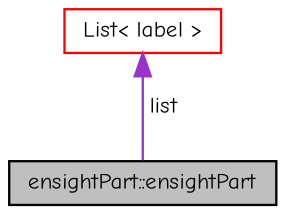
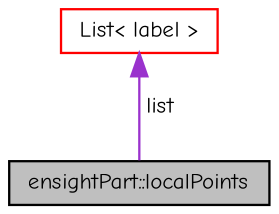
node "ensightPart::ensightPart": label "ensightPart::ensightPart" -> "ensightPart::localPoints"
